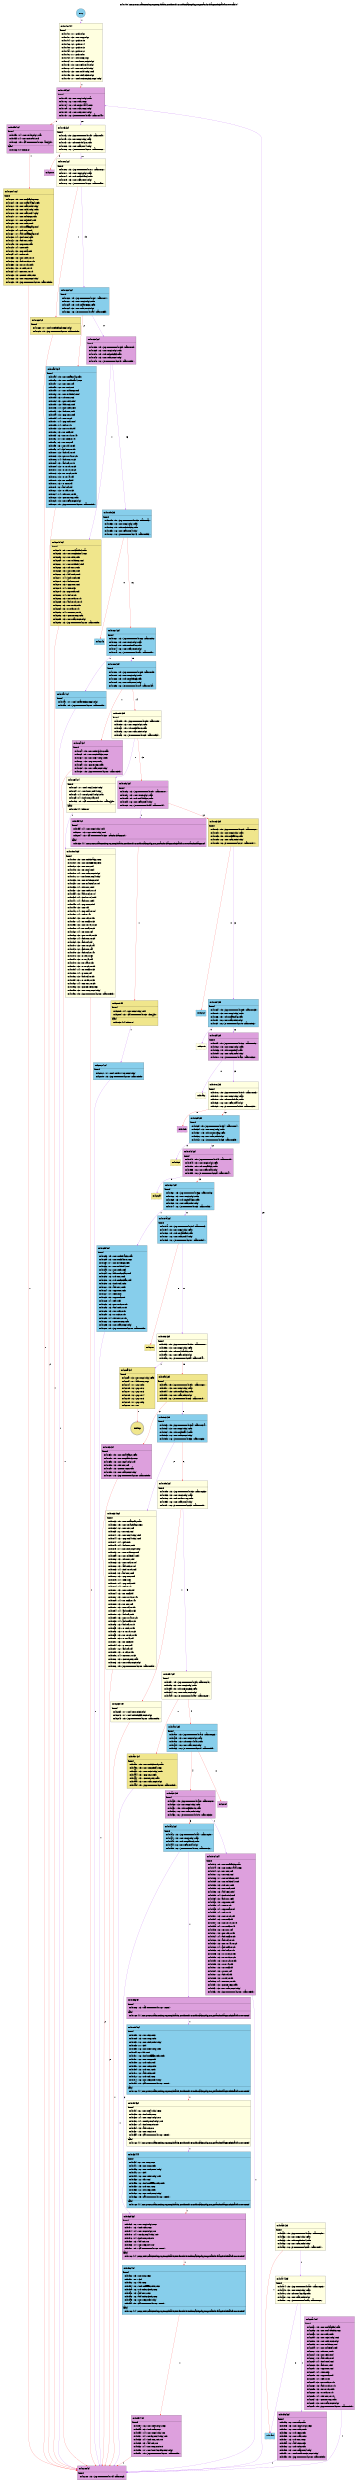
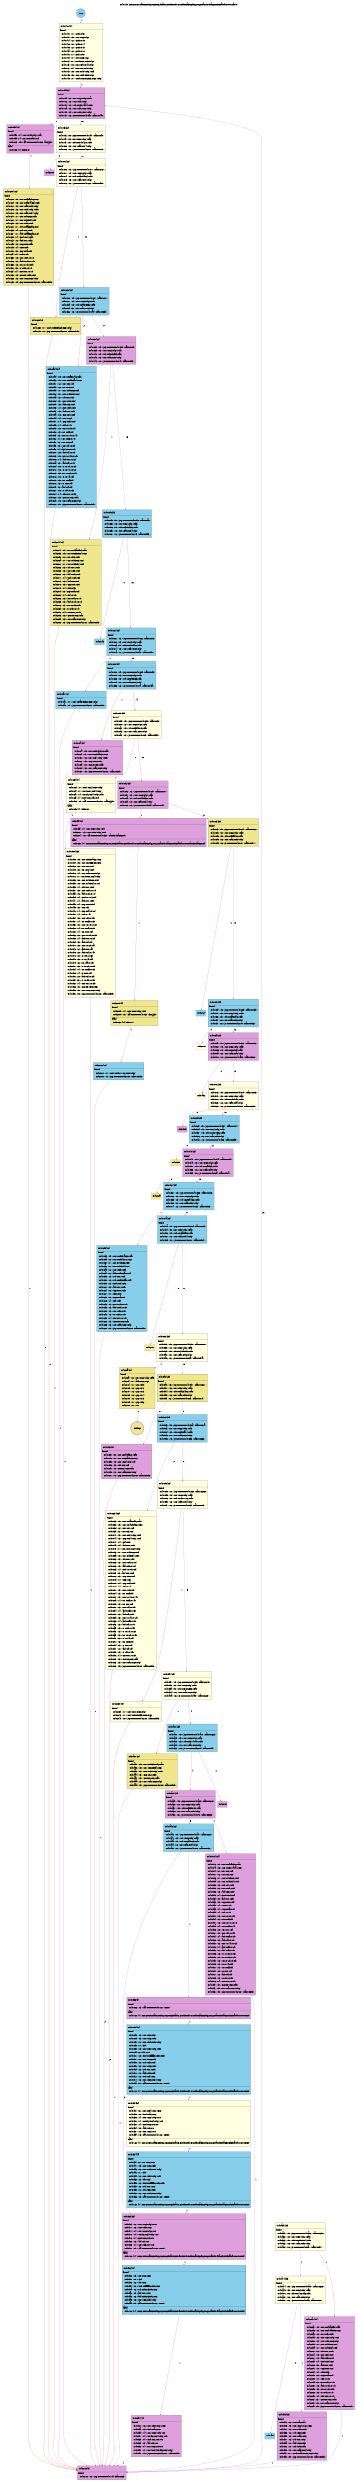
edge "0x401a5b [25]" -> "0x401a8d": now "0x401a5b [25]" -> "0x4020a1 [89]"
